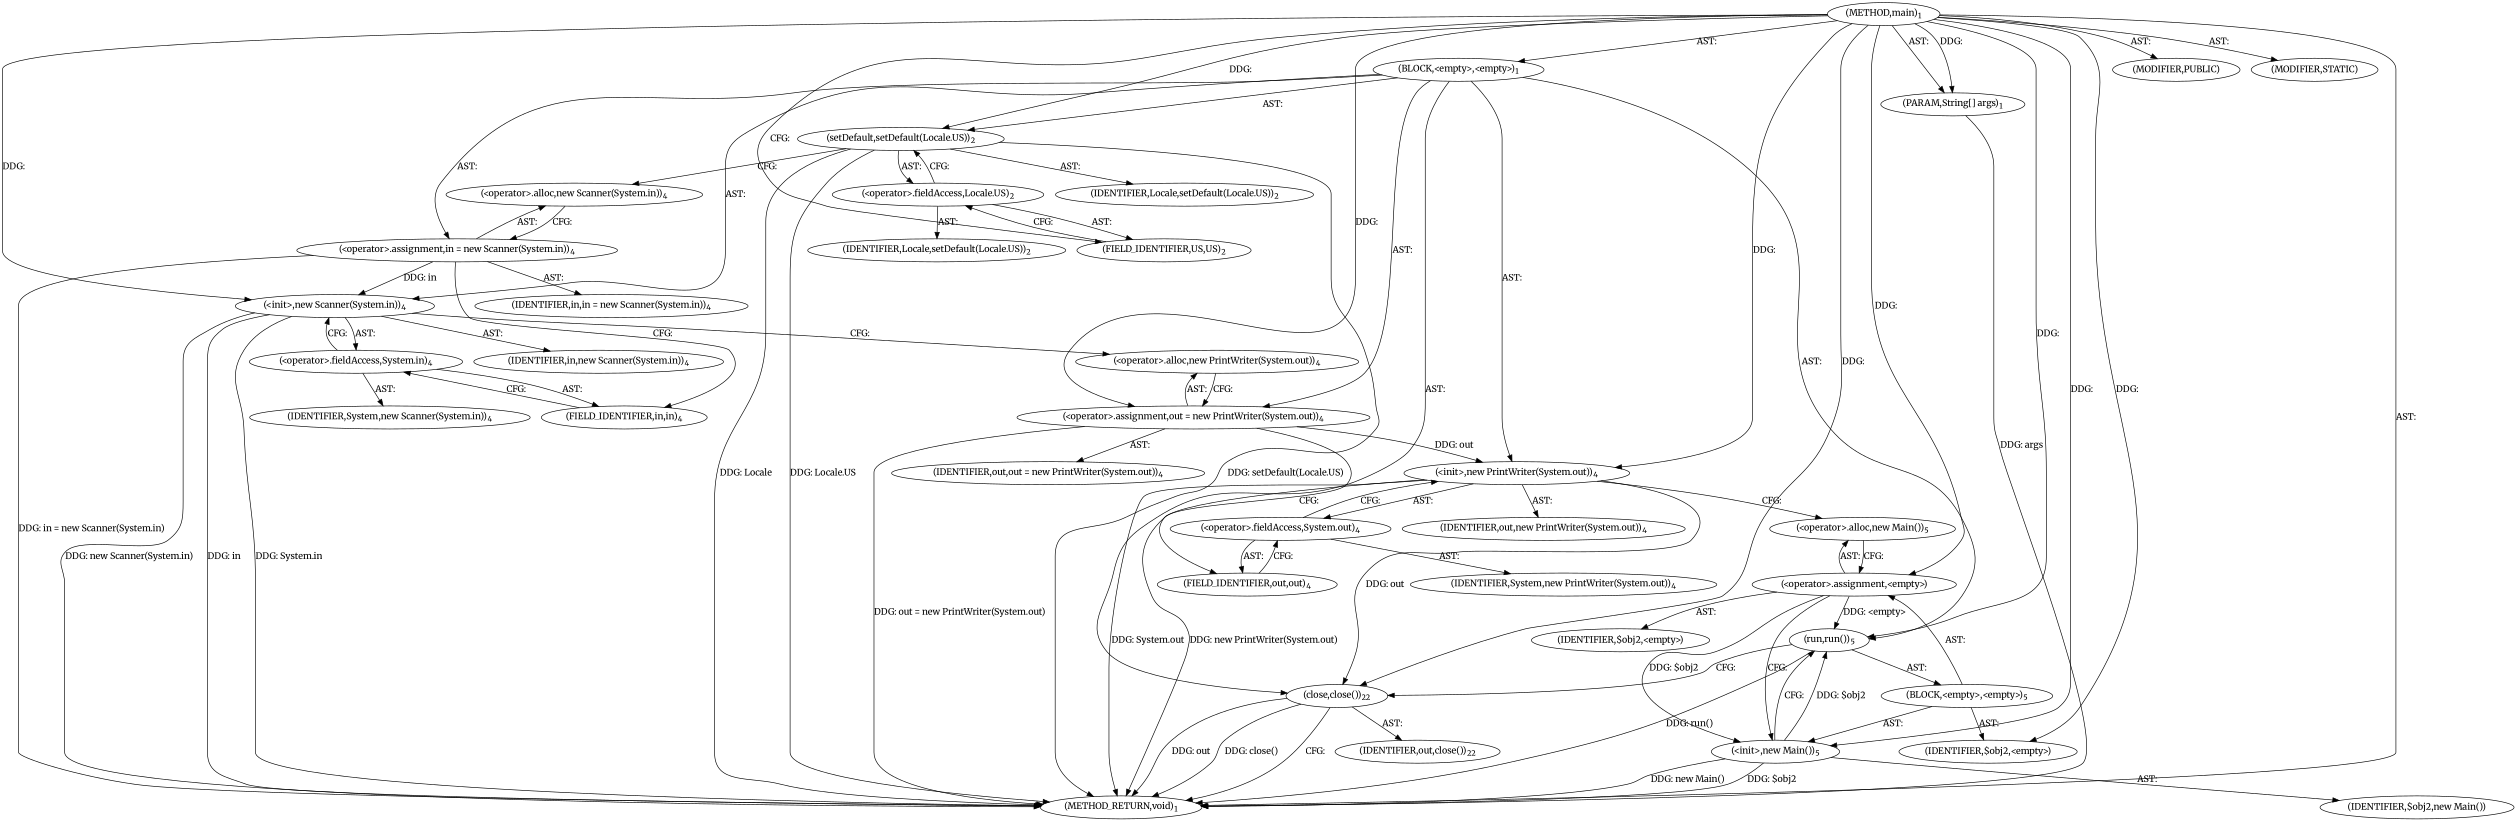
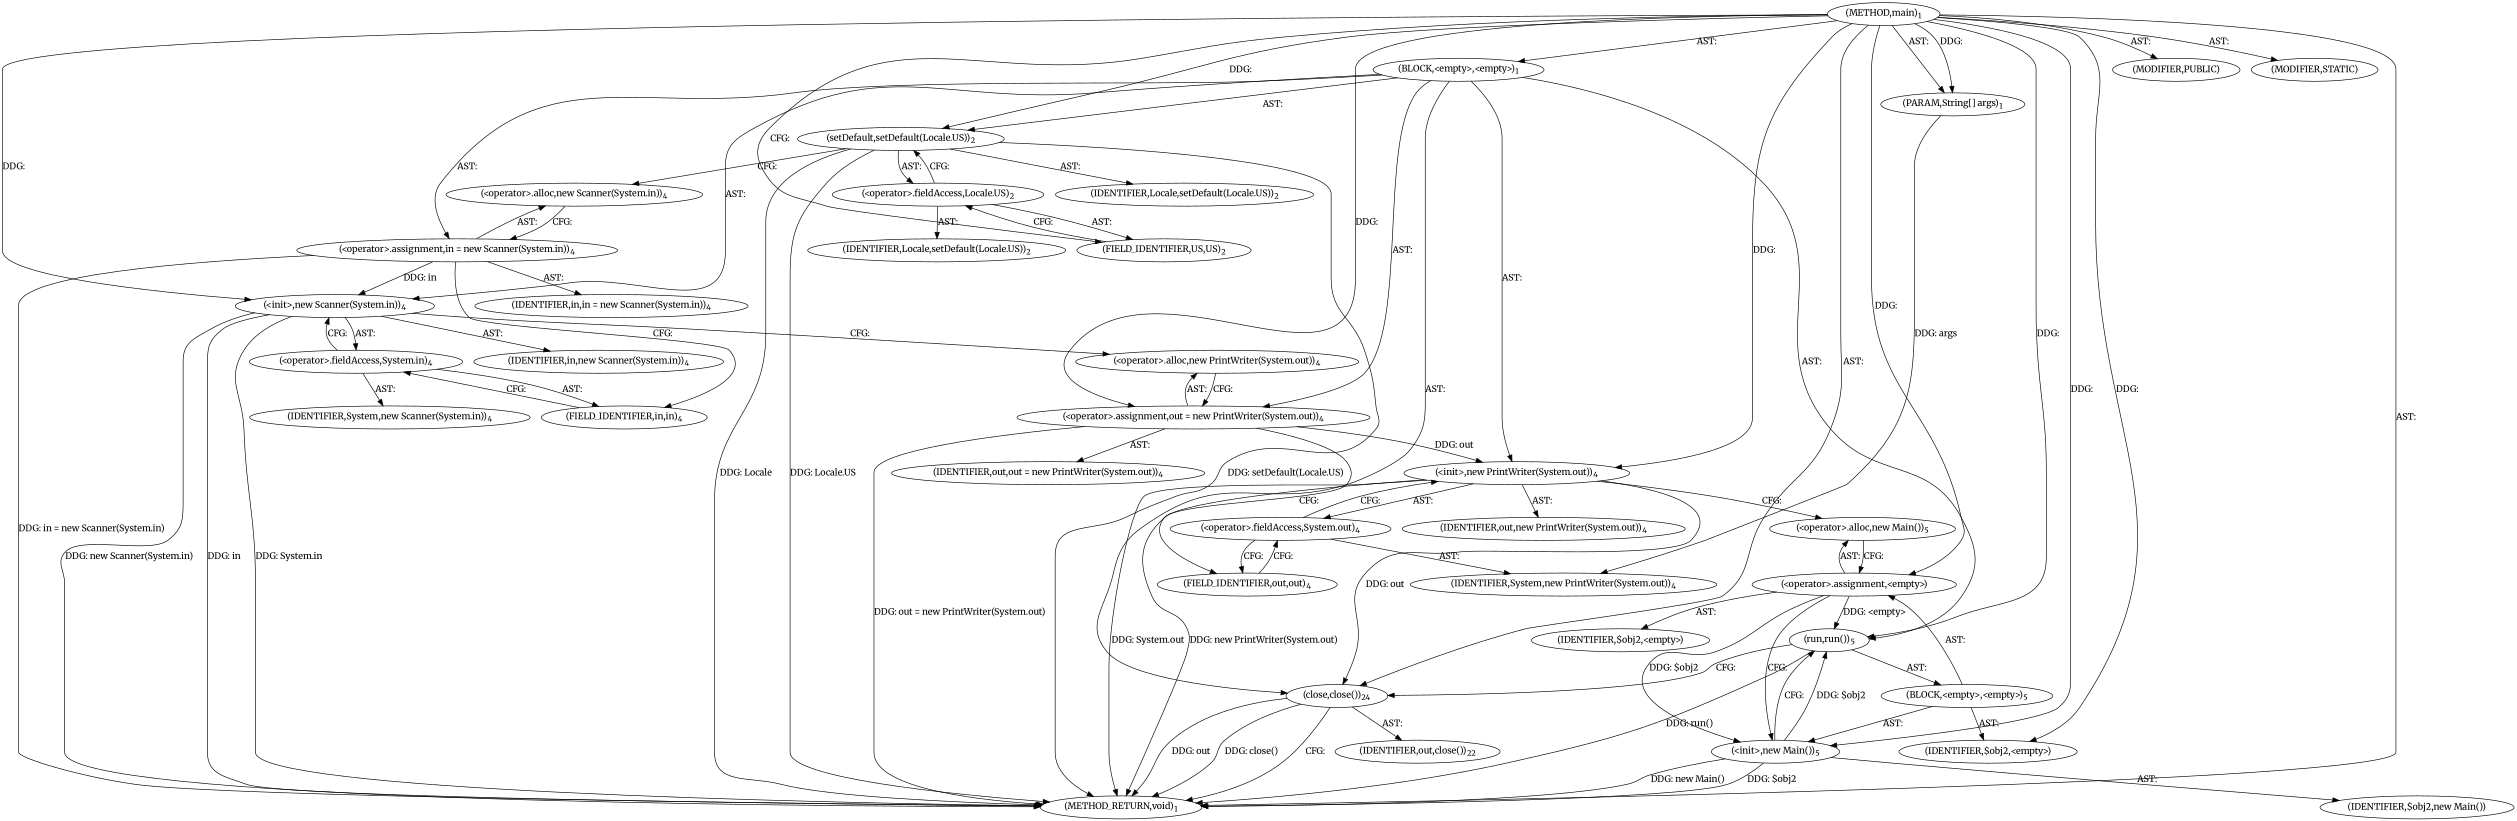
edge "(METHOD,main)" -> "(close,close())": label "DDG: " -> "AST: "
edge "(<operator>.fieldAccess,System.out)" -> "(FIELD_IDENTIFIER,out,out)": label "AST: " -> "CFG: "
node "(close,close())": text "22" -> "24"
edge "(PARAM,String[] args)" -> "(METHOD_RETURN,void)": now "(PARAM,String[] args)" -> "(IDENTIFIER,System,new PrintWriter(System.out))"
